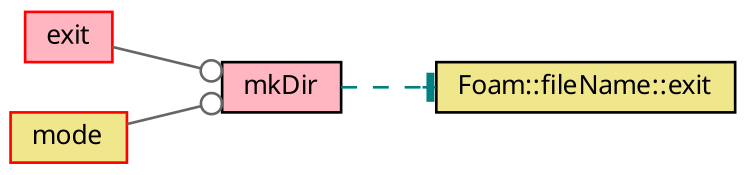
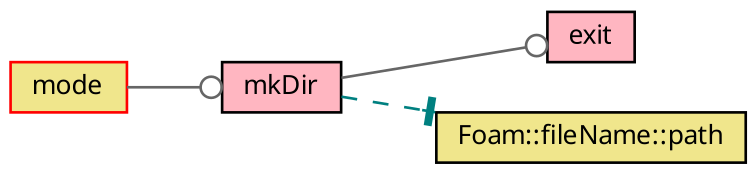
node "exit": color red -> black
edge "exit" -> "mkDir": reversed
node "Foam::fileName::exit": label "Foam::fileName::exit" -> "Foam::fileName::path"
